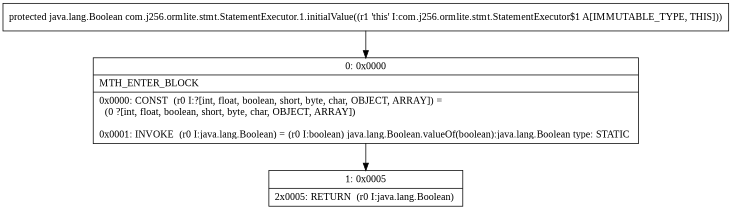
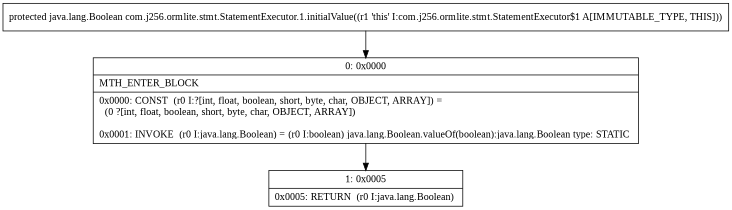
node "1: 0x0005": text "2x0005: RETURN  (r0 I:java.lang.Boolean)" -> "0x0005: RETURN  (r0 I:java.lang.Boolean)"
